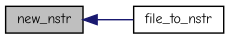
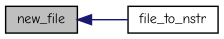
node "new_nstr": label "new_nstr" -> "new_file"
